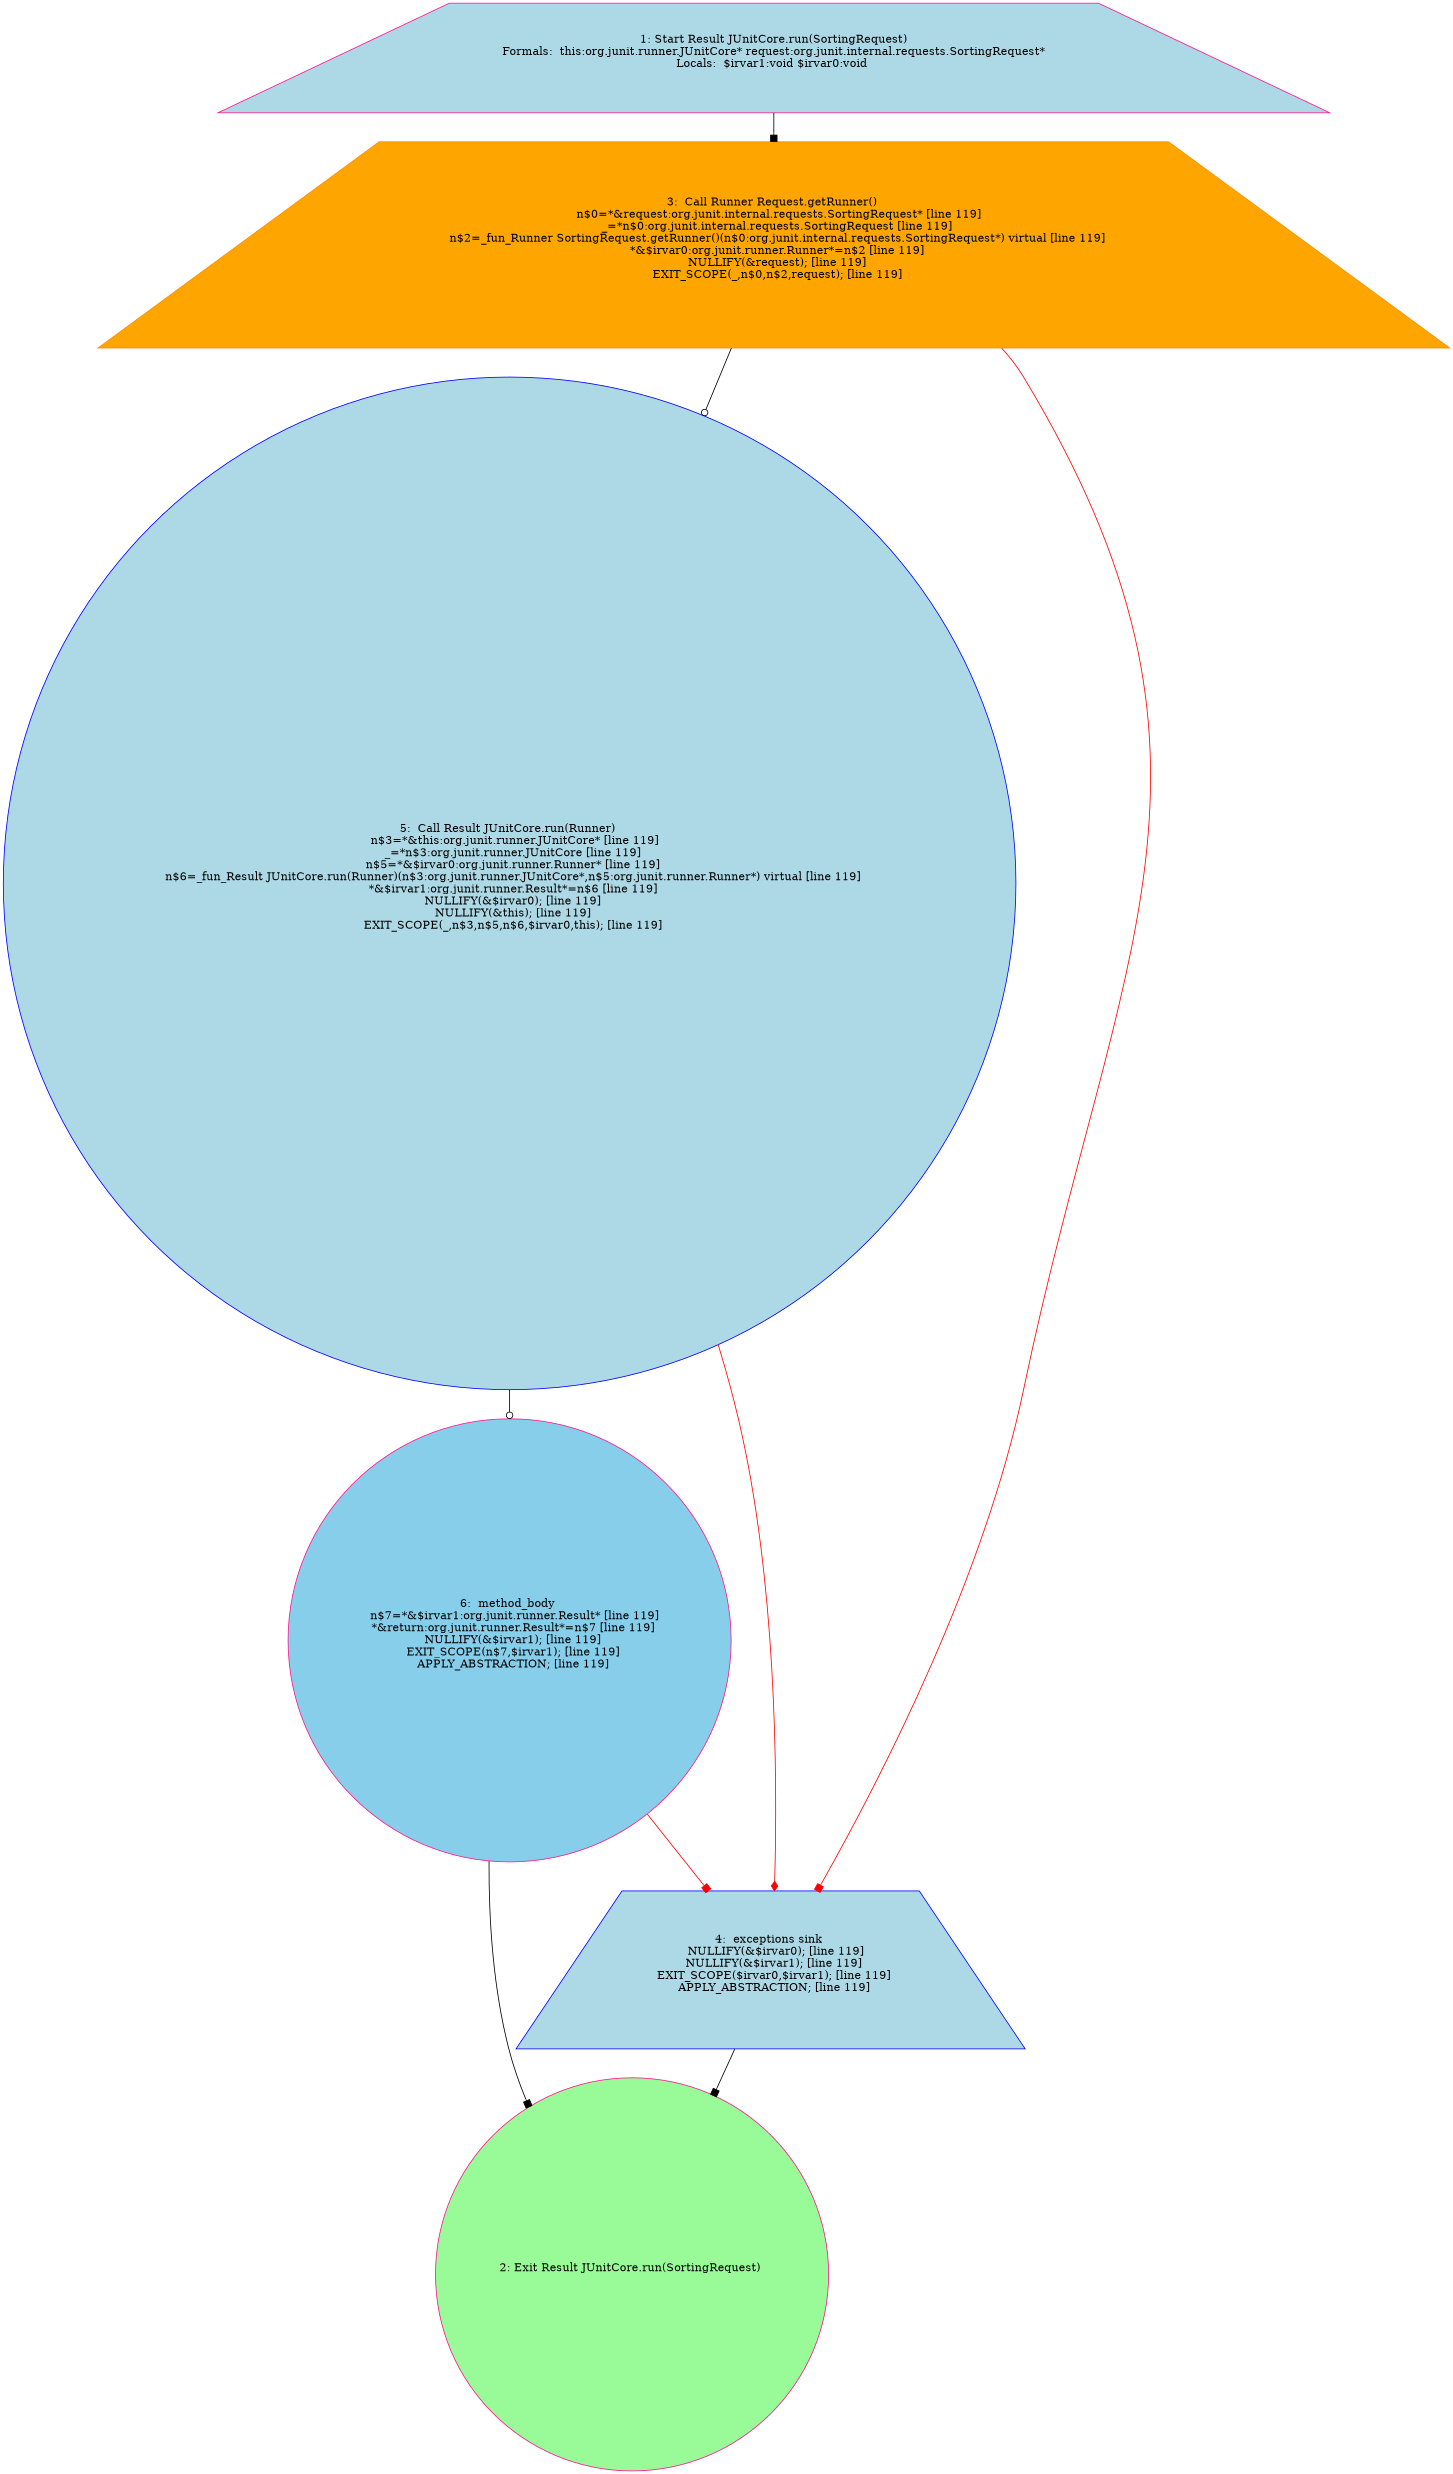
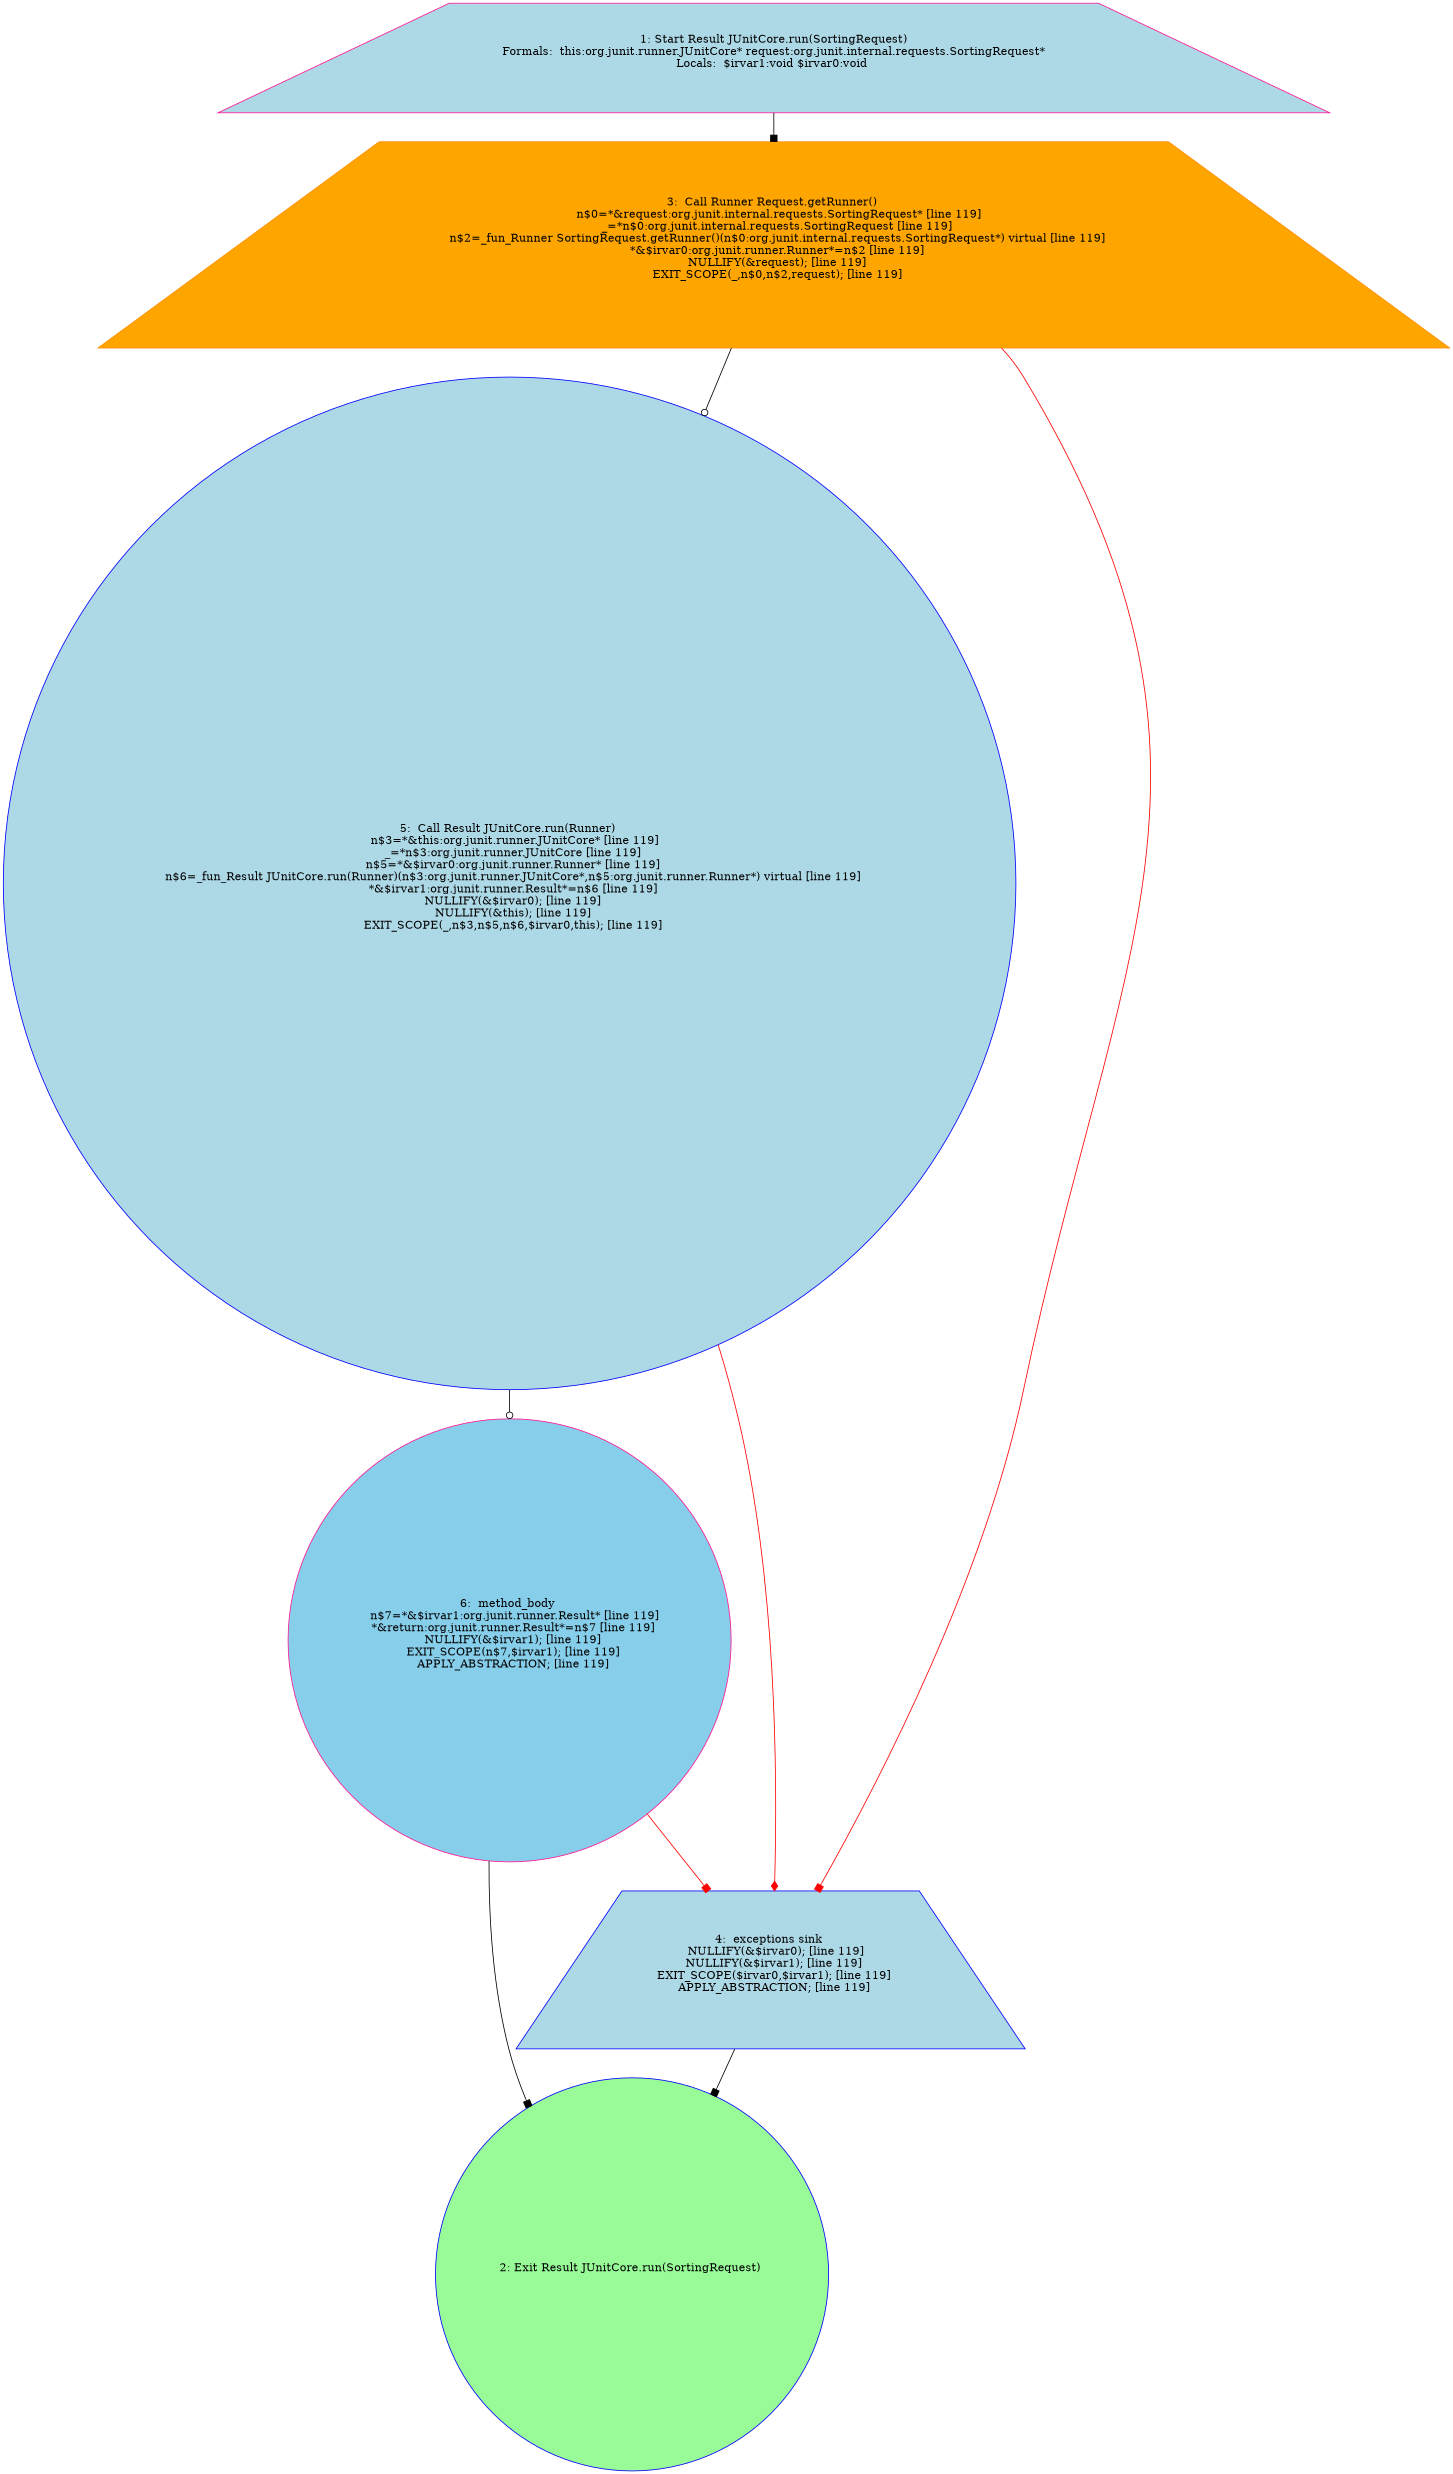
node "2: Exit Result JUnitCore.run(SortingRequest)": color deeppink -> blue
